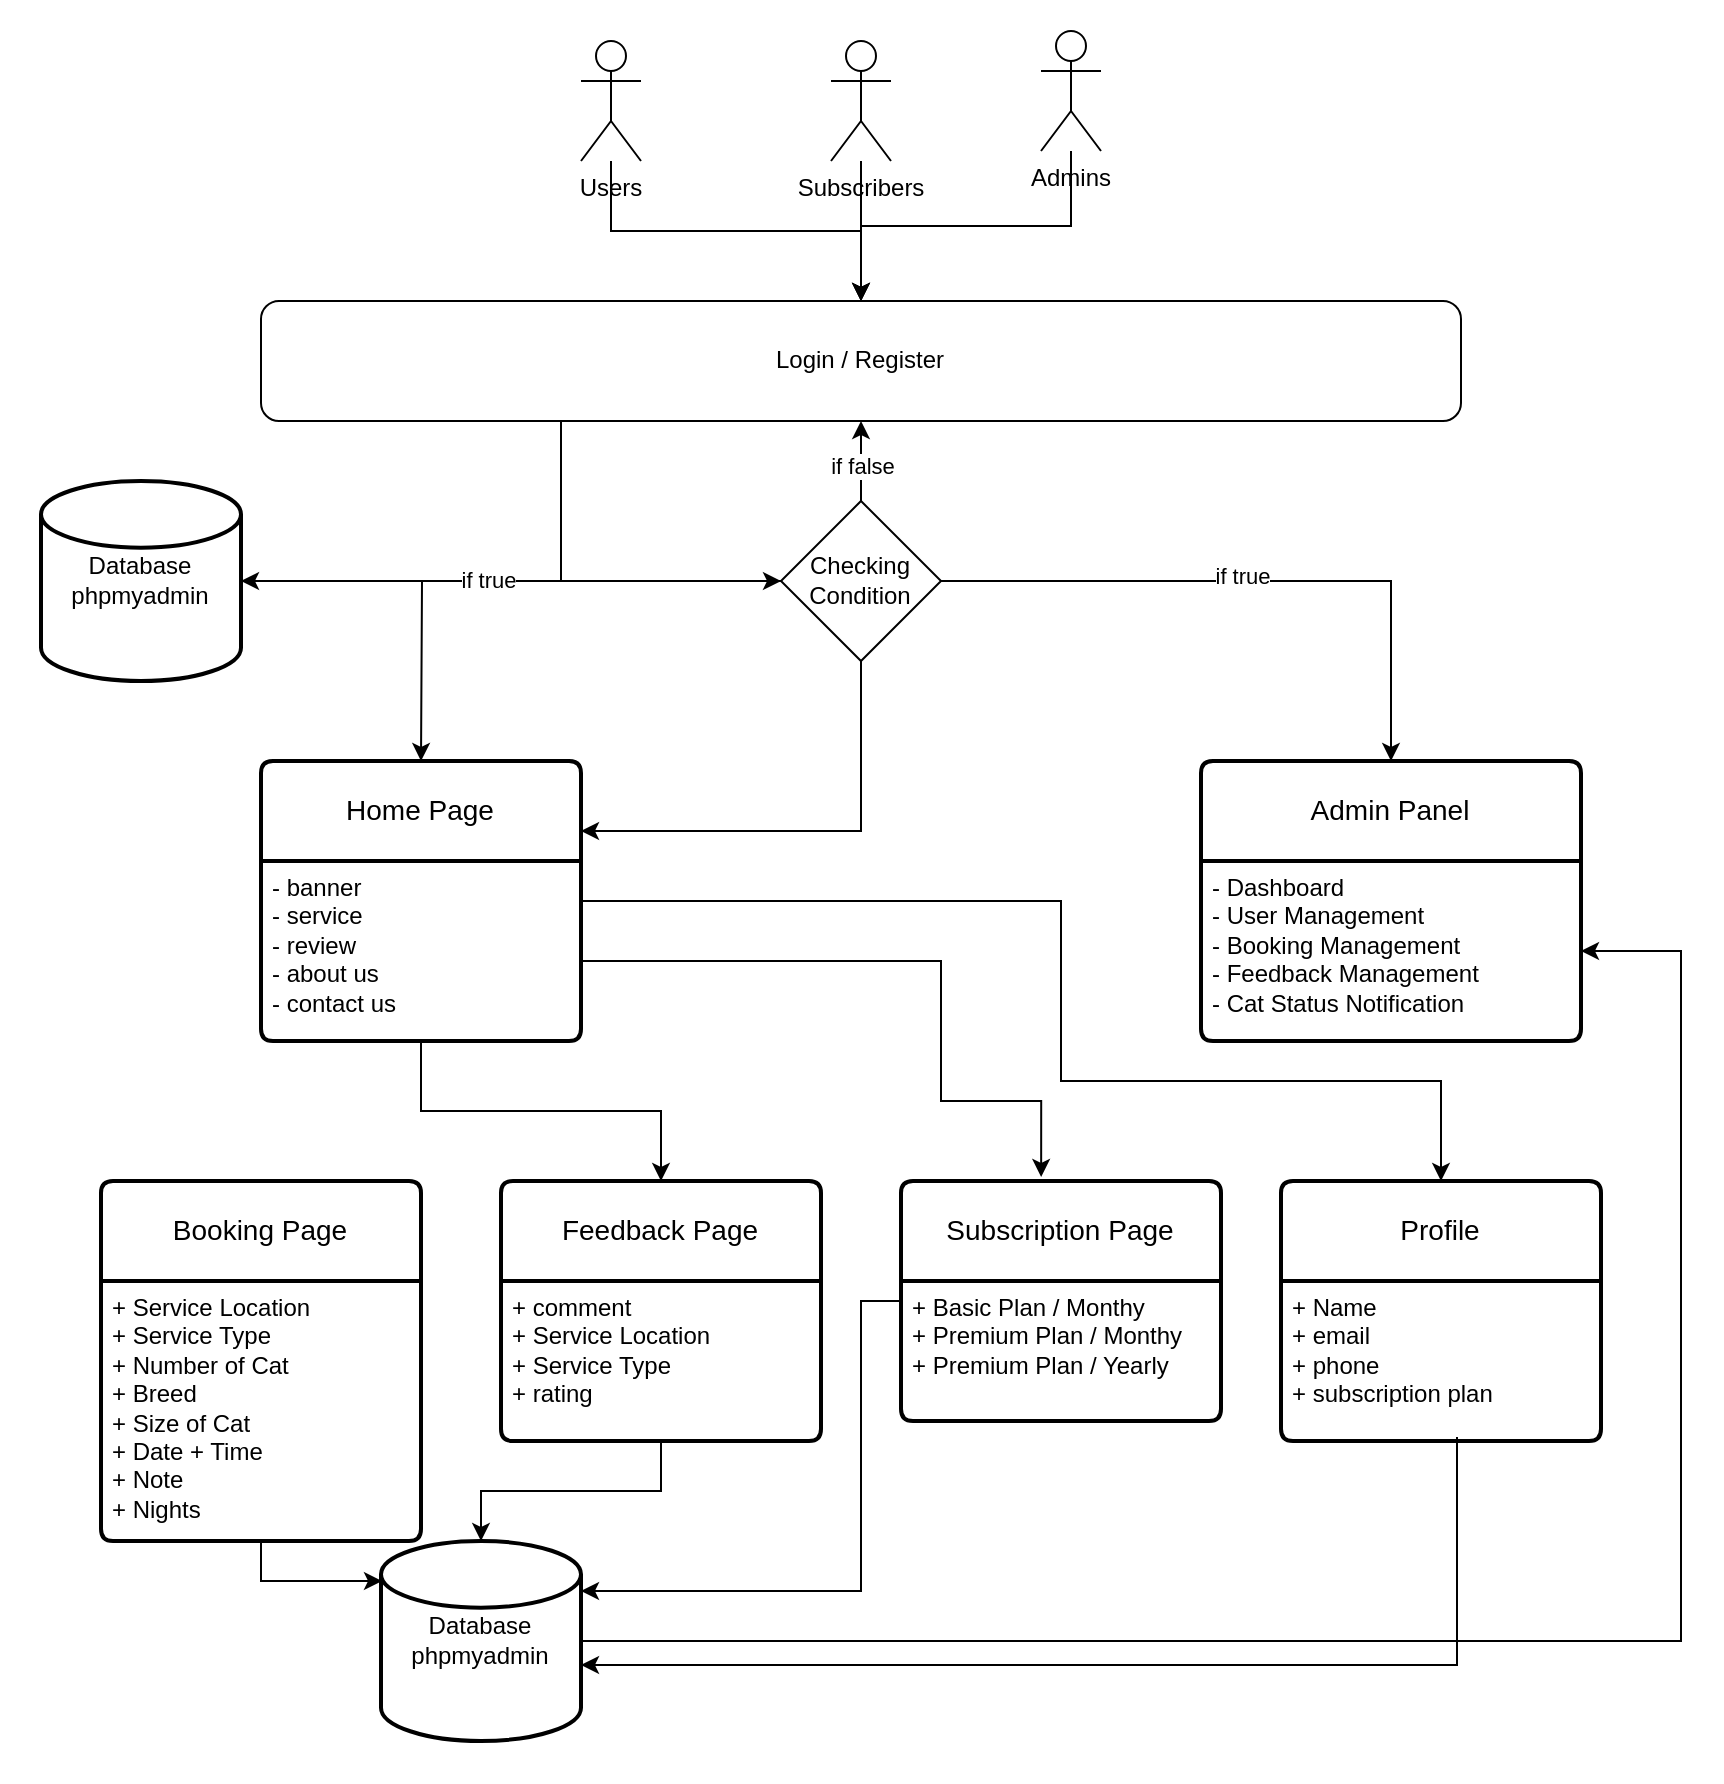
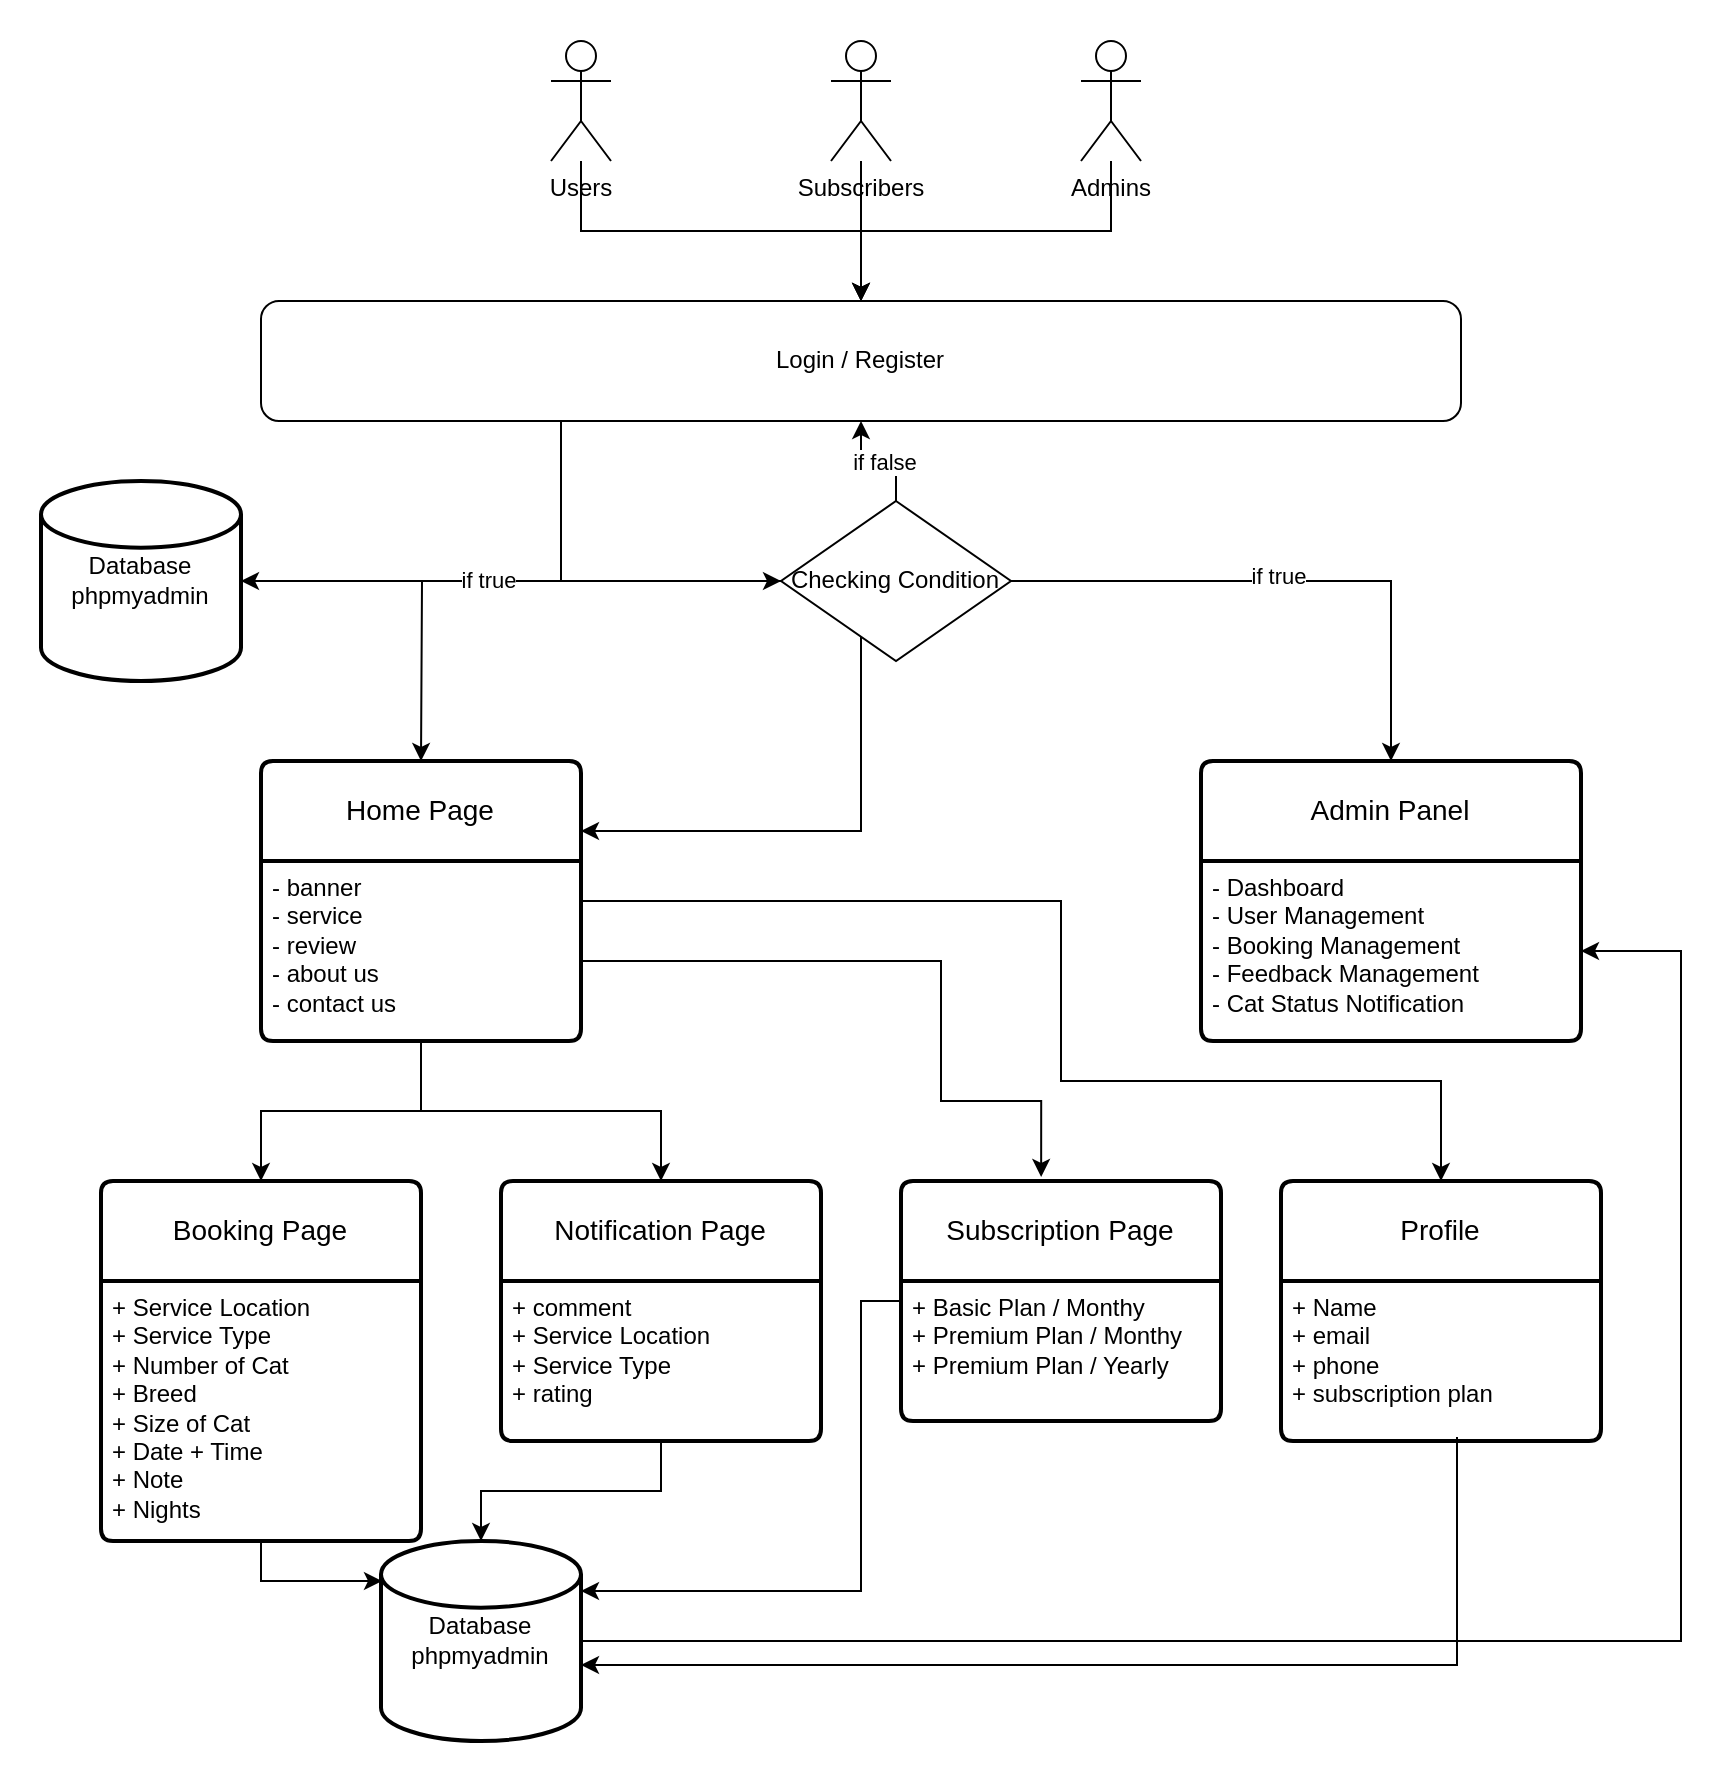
node "Admins": moved (1071, 91) -> (1111, 101)
node "Users": moved (611, 101) -> (581, 101)
node "Checking Condition": size 160x160 -> 230x160
edge "Home Page" -> "Booking Page": added
node "Feedback Page": label "Feedback Page" -> "Notification Page"
